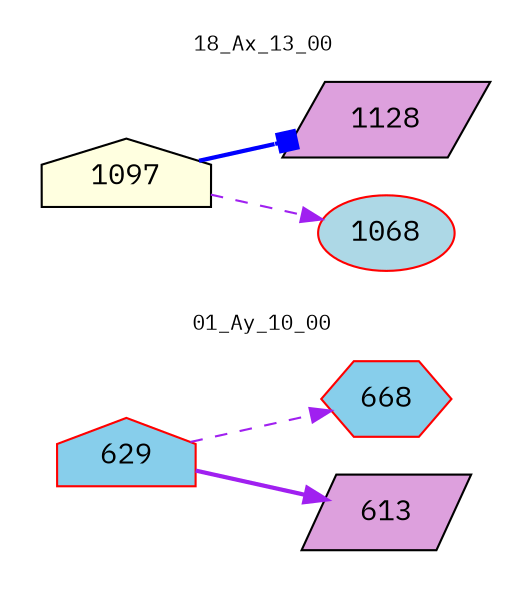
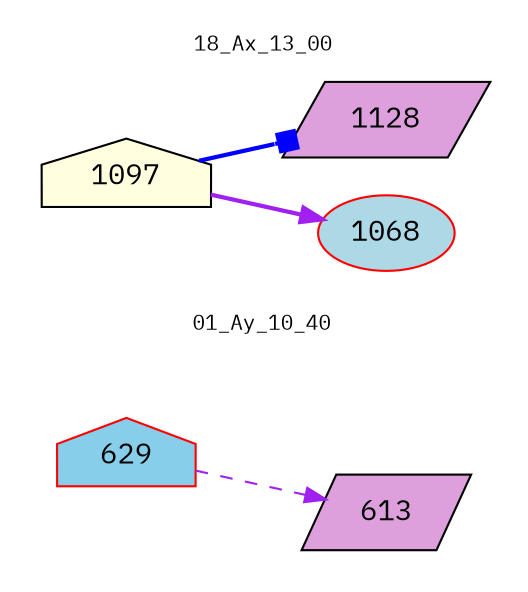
edge "1097" -> "1068": style dashed -> bold
cluster "01_Ay_10_00": label "01_Ay_10_00" -> "01_Ay_10_40"
node "668": removed
edge "629" -> "613": style bold -> dashed
